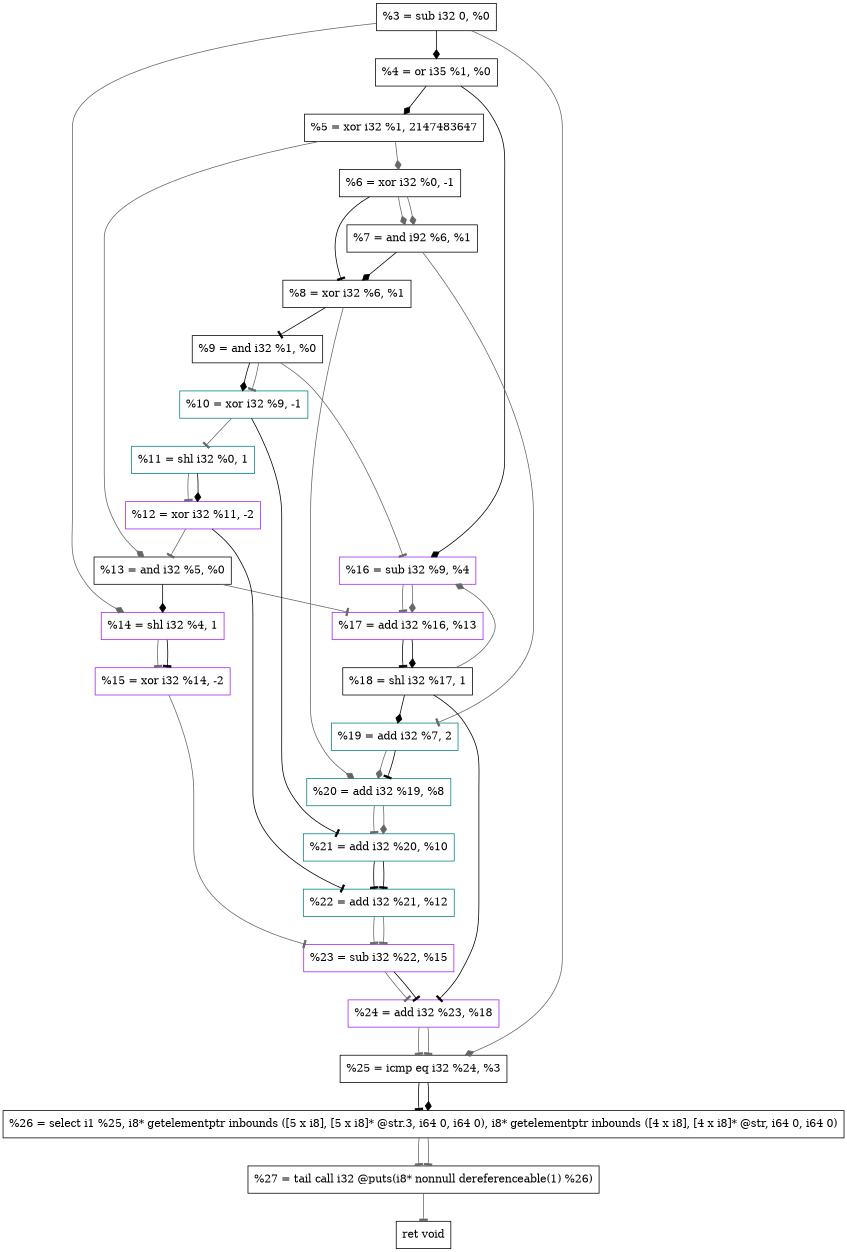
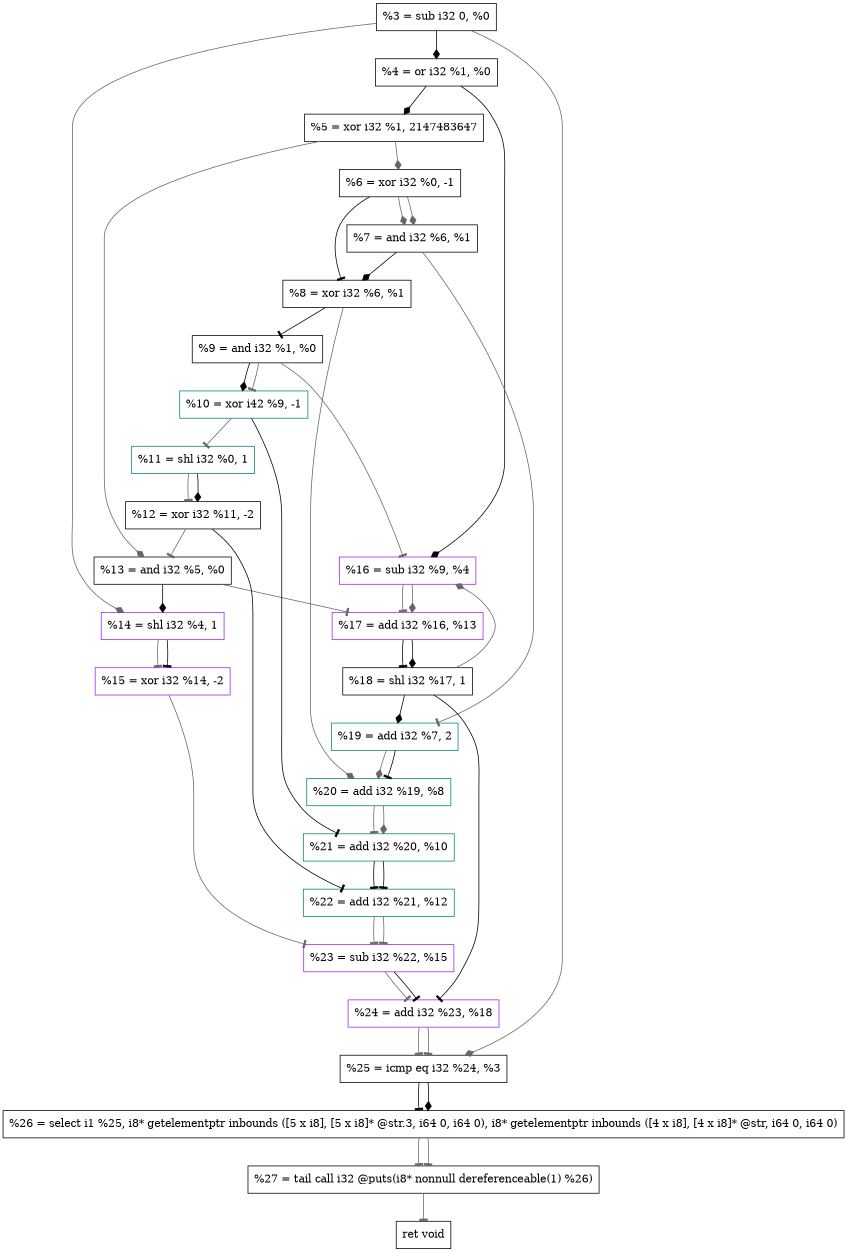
node "%4 = or i35 %1, %0": label "%4 = or i35 %1, %0" -> "%4 = or i32 %1, %0"
node "%7 = and i92 %6, %1": label "%7 = and i92 %6, %1" -> "%7 = and i32 %6, %1"
node "%10 = xor i32 %9, -1": label "%10 = xor i32 %9, -1" -> "%10 = xor i42 %9, -1"
node "%12 = xor i32 %11, -2": color purple -> black
